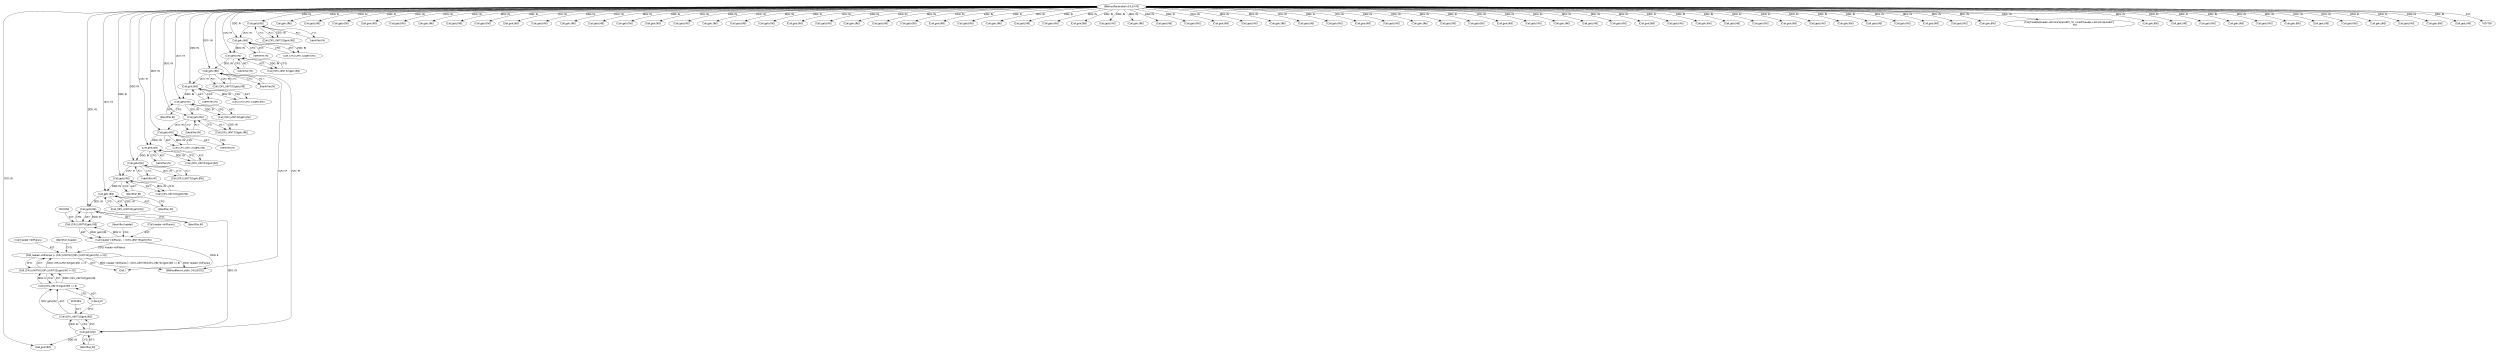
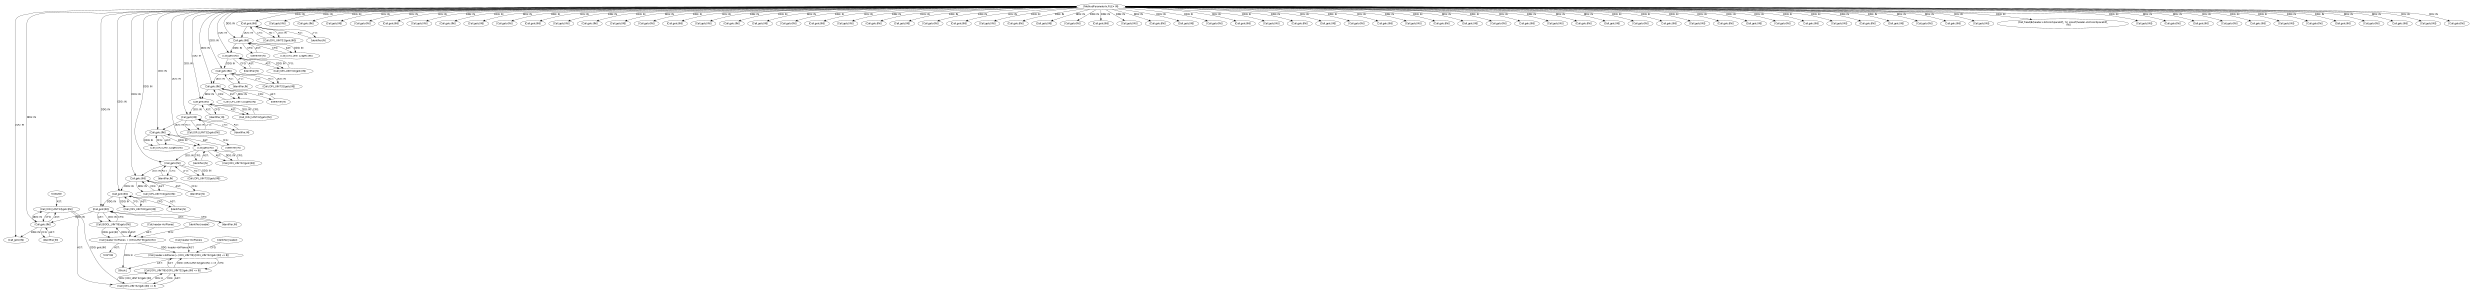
edge "(MethodParameterIn,FILE* IN)" -> "1007108": now "(Call,header->biPlanes  = (OPJ_UINT16)getc(IN))" -> "1007108"
node "1000258": removed
node "(Call,(OPJ_UINT16)getc(IN))": label "(Call,(OPJ_UINT16)getc(IN))" -> "(Call,(BOOL_UINT16)getc(IN))"
node "(Call,)": label "(Call,)" -> "(Block,)"
node "(MethodReturn,static OPJ_BOOL)": removed
node "(Literal,8)": removed
